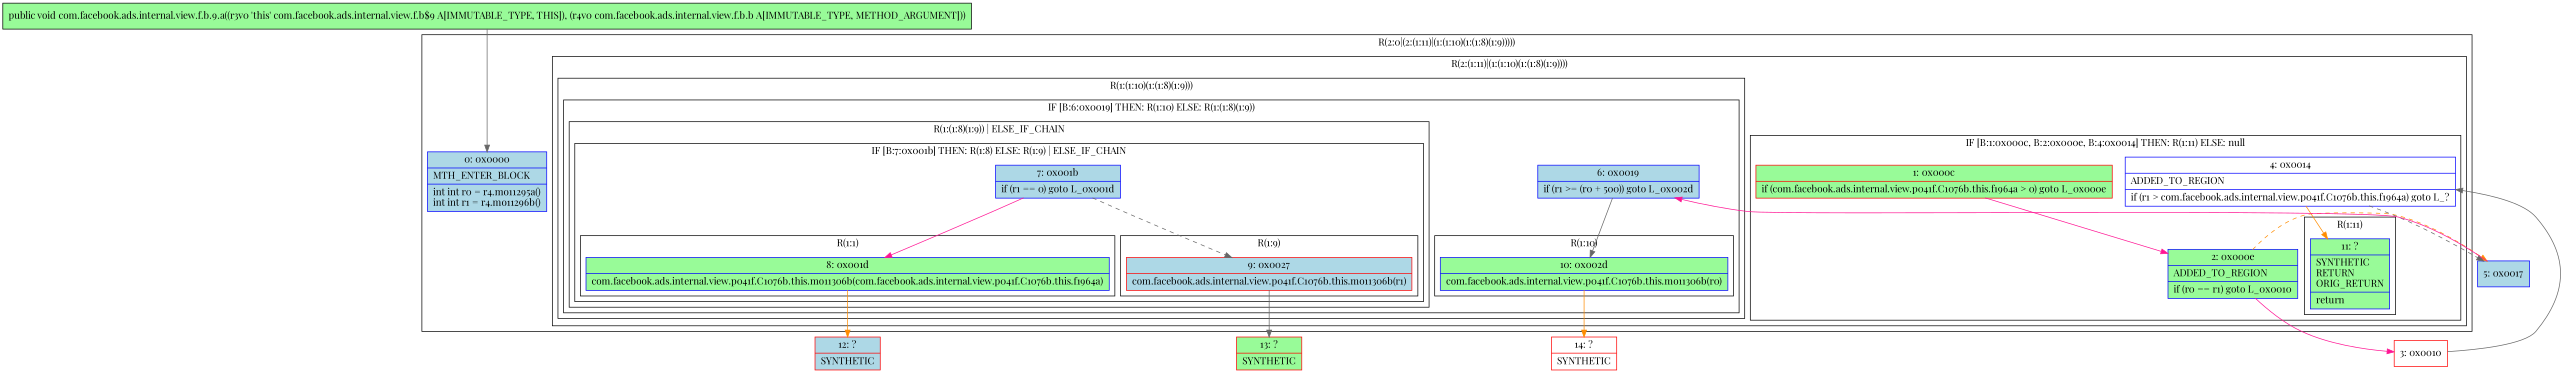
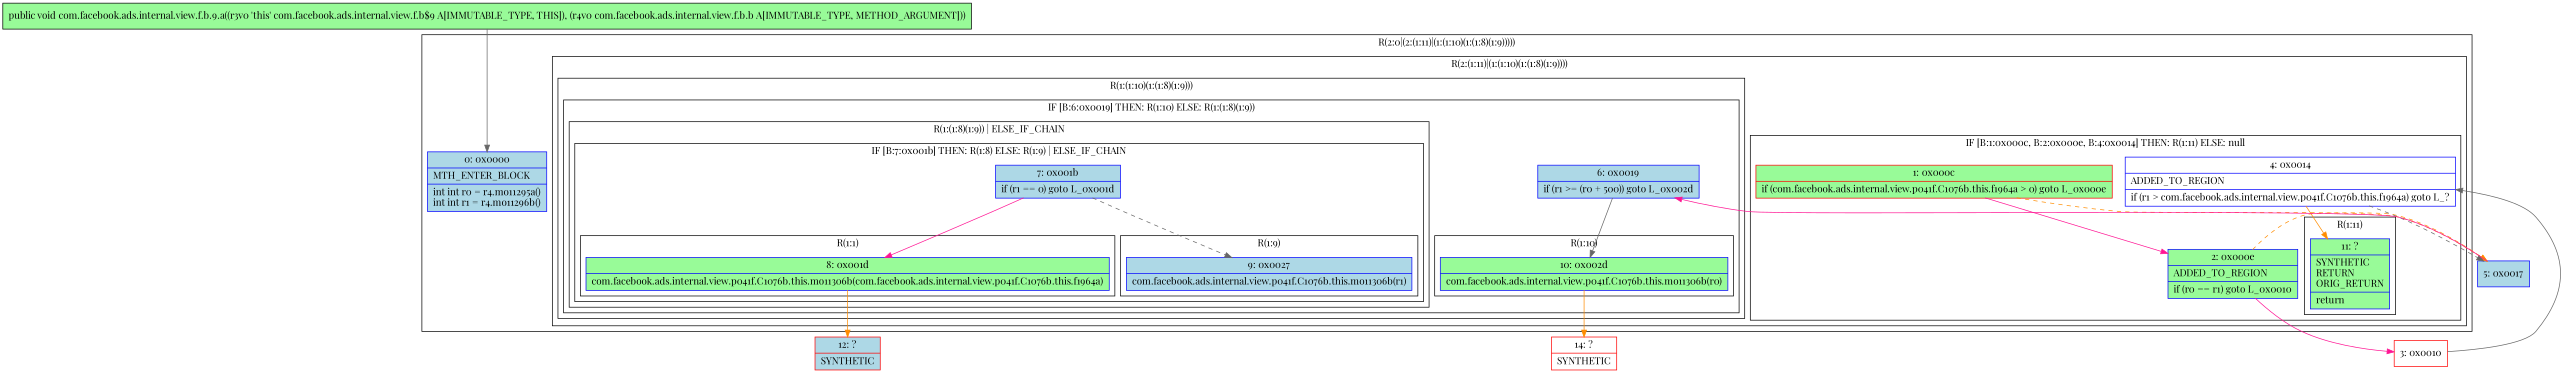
edge "1: 0x000c" -> "5: 0x0017": added
node "9: 0x0027": color red -> blue
node "13: ?": removed
